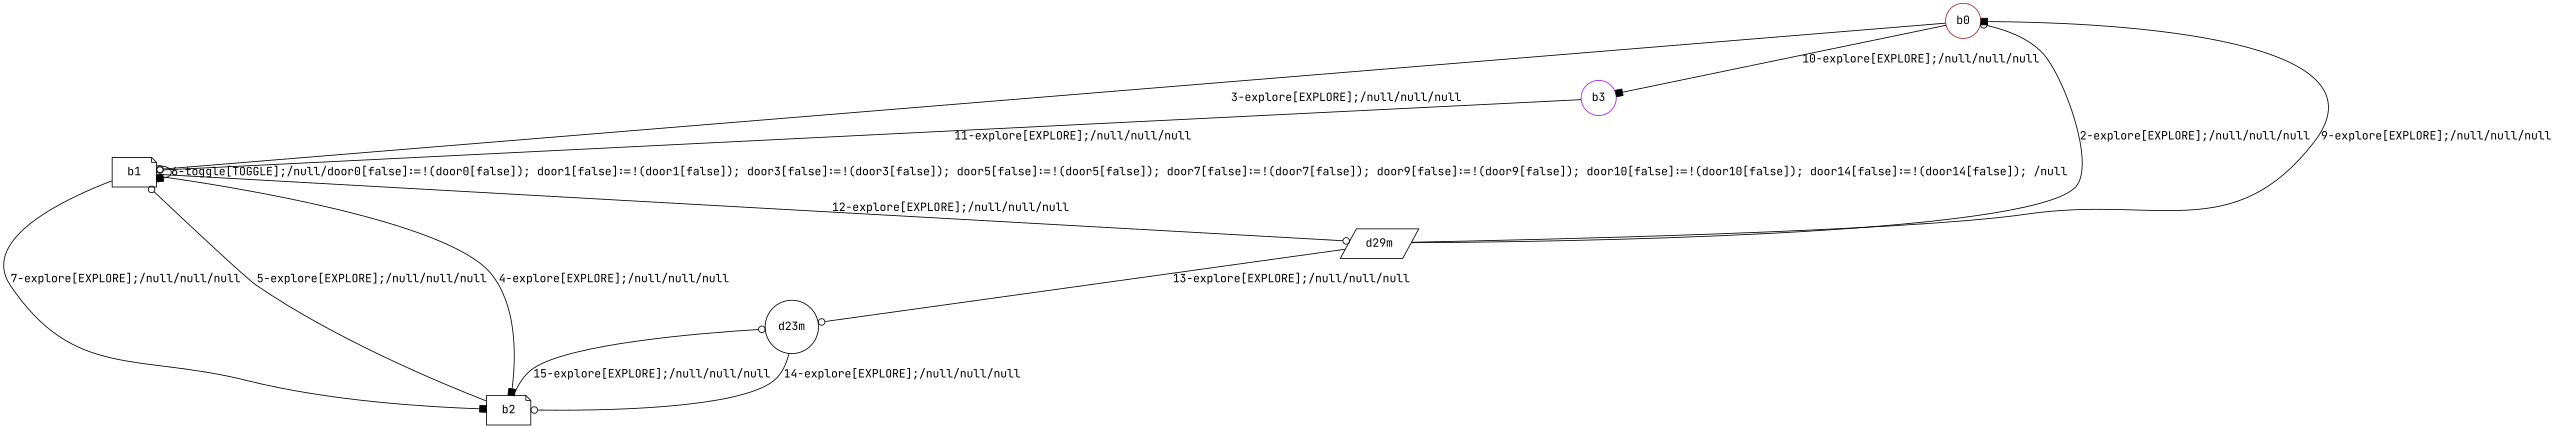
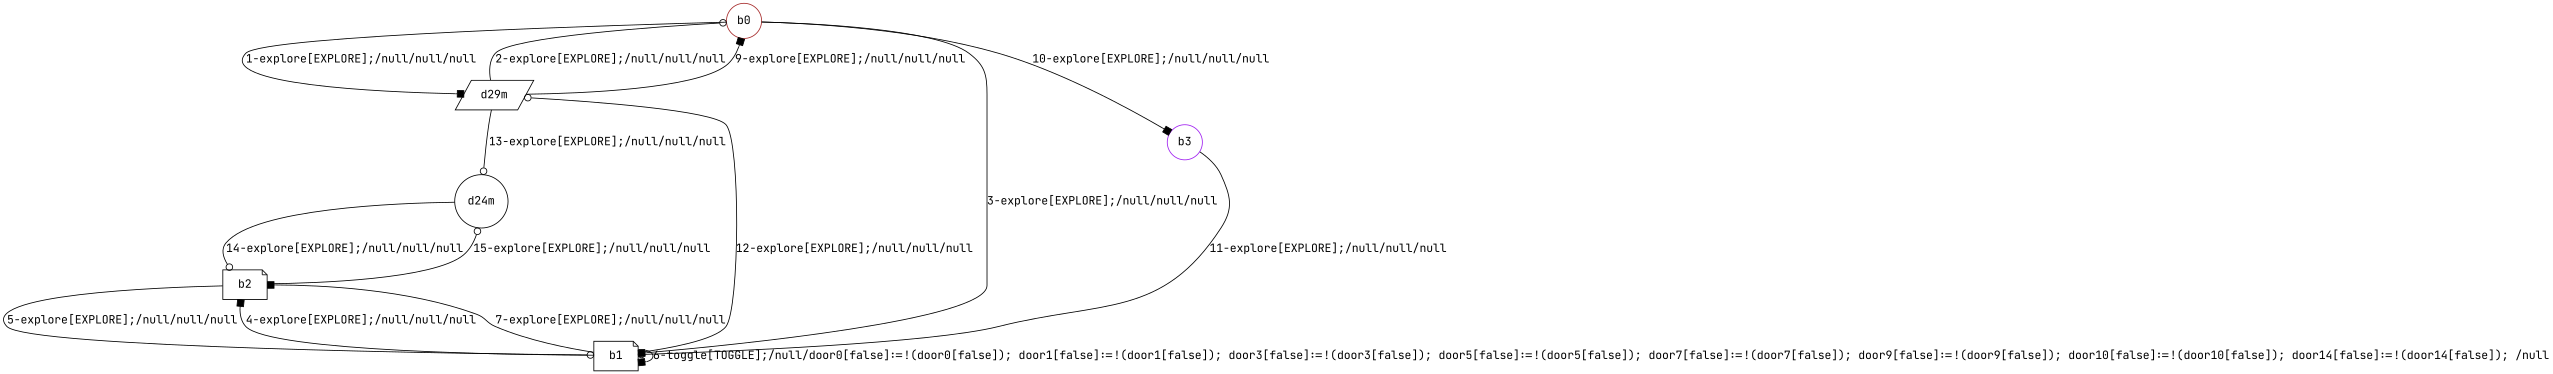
edge "b0" -> "d29m": added, label "1-explore[EXPLORE];/null/null/null"
edge "b0" -> "b1": arrowhead odot -> box
node "d23m": label "d23m" -> "d24m"
